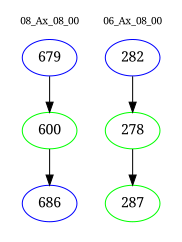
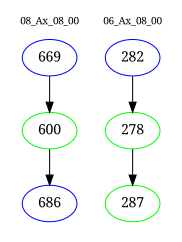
node "679": label "679" -> "669"
